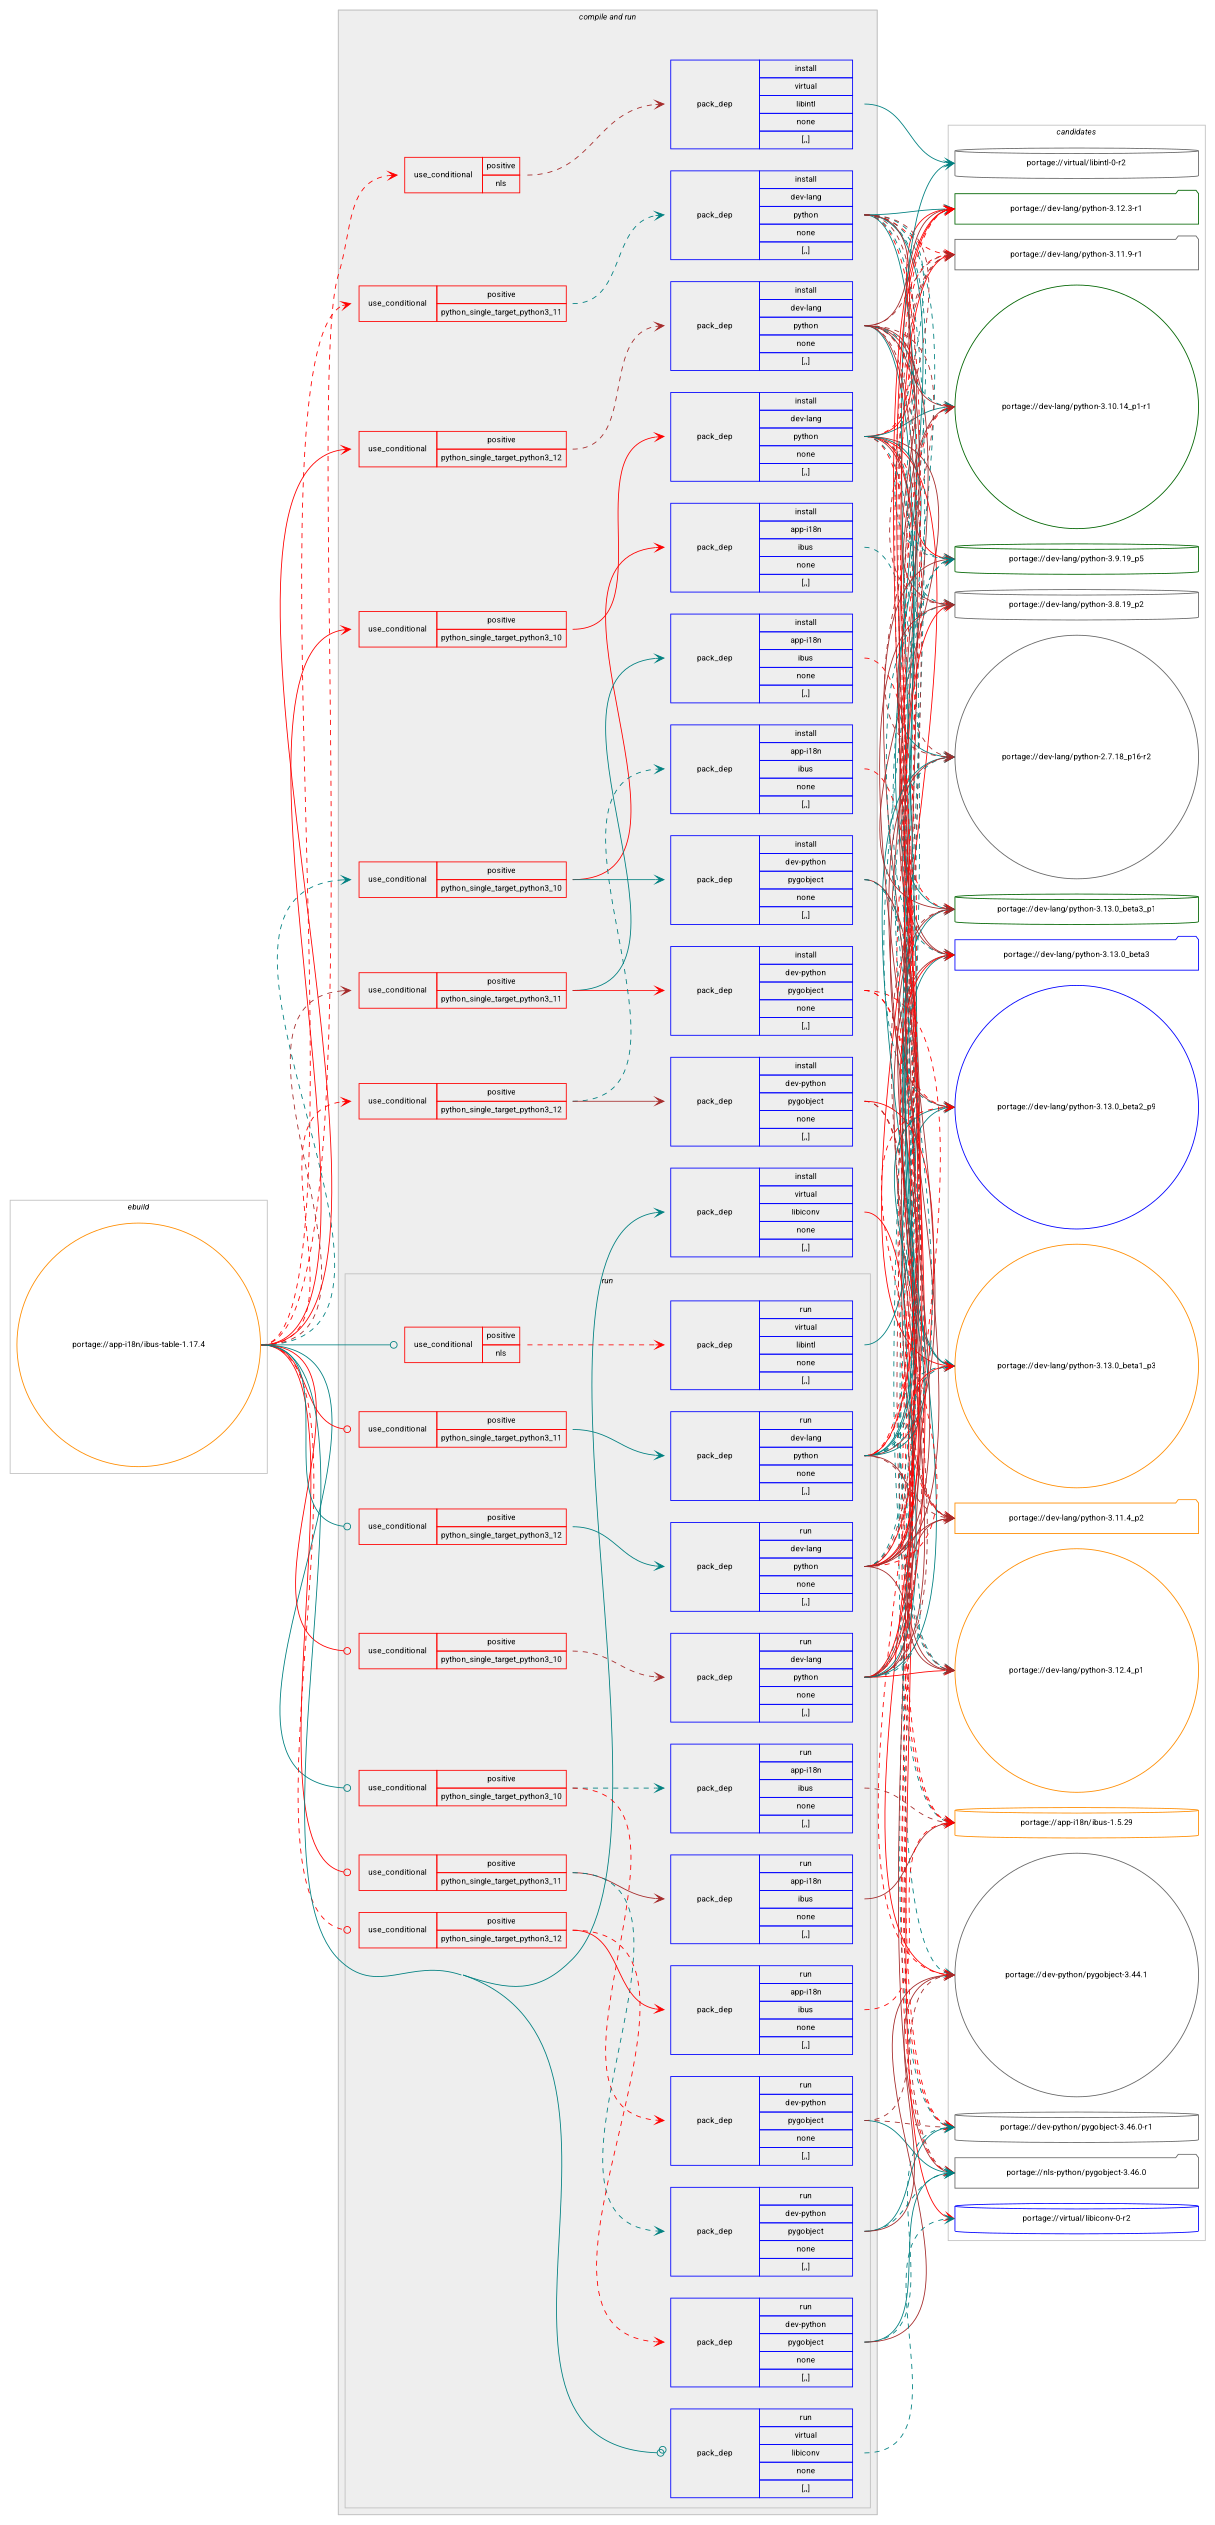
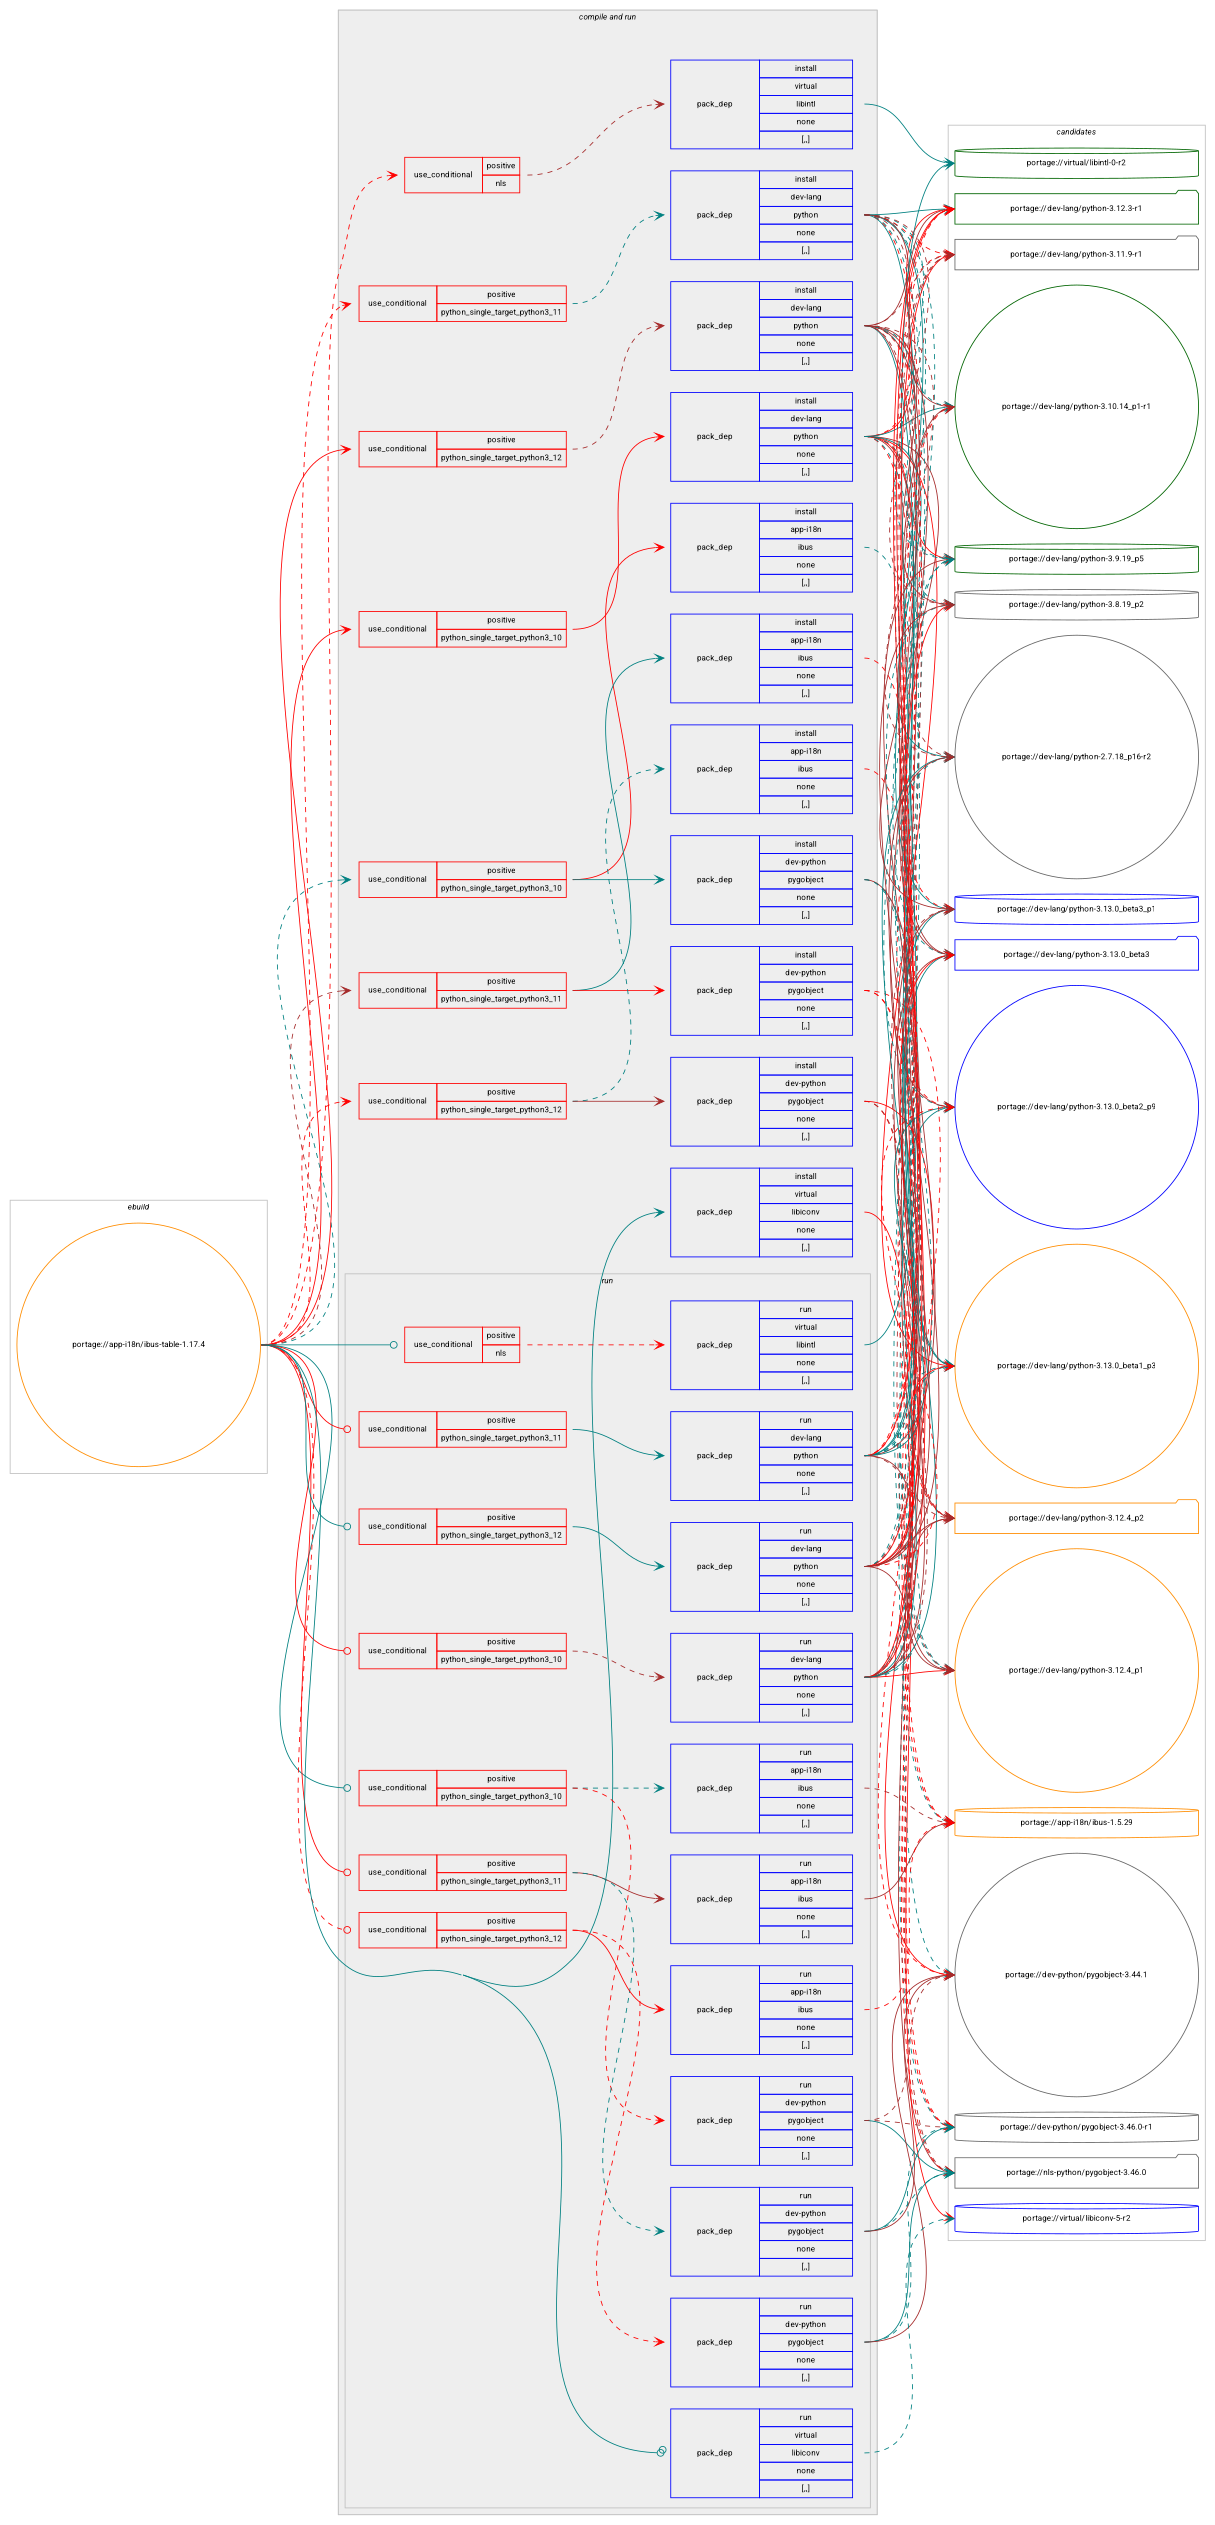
node "portage://virtual/libintl-0-r2": color gray40 -> darkgreen
node "portage://dev-lang/python-3.13.0_beta3_p1": color darkgreen -> blue
node "portage://dev-lang/python-3.11.4_p2": label "portage://dev-lang/python-3.11.4_p2" -> "portage://dev-lang/python-3.12.4_p2"
node "portage://virtual/libiconv-0-r2": label "portage://virtual/libiconv-0-r2" -> "portage://virtual/libiconv-5-r2"
